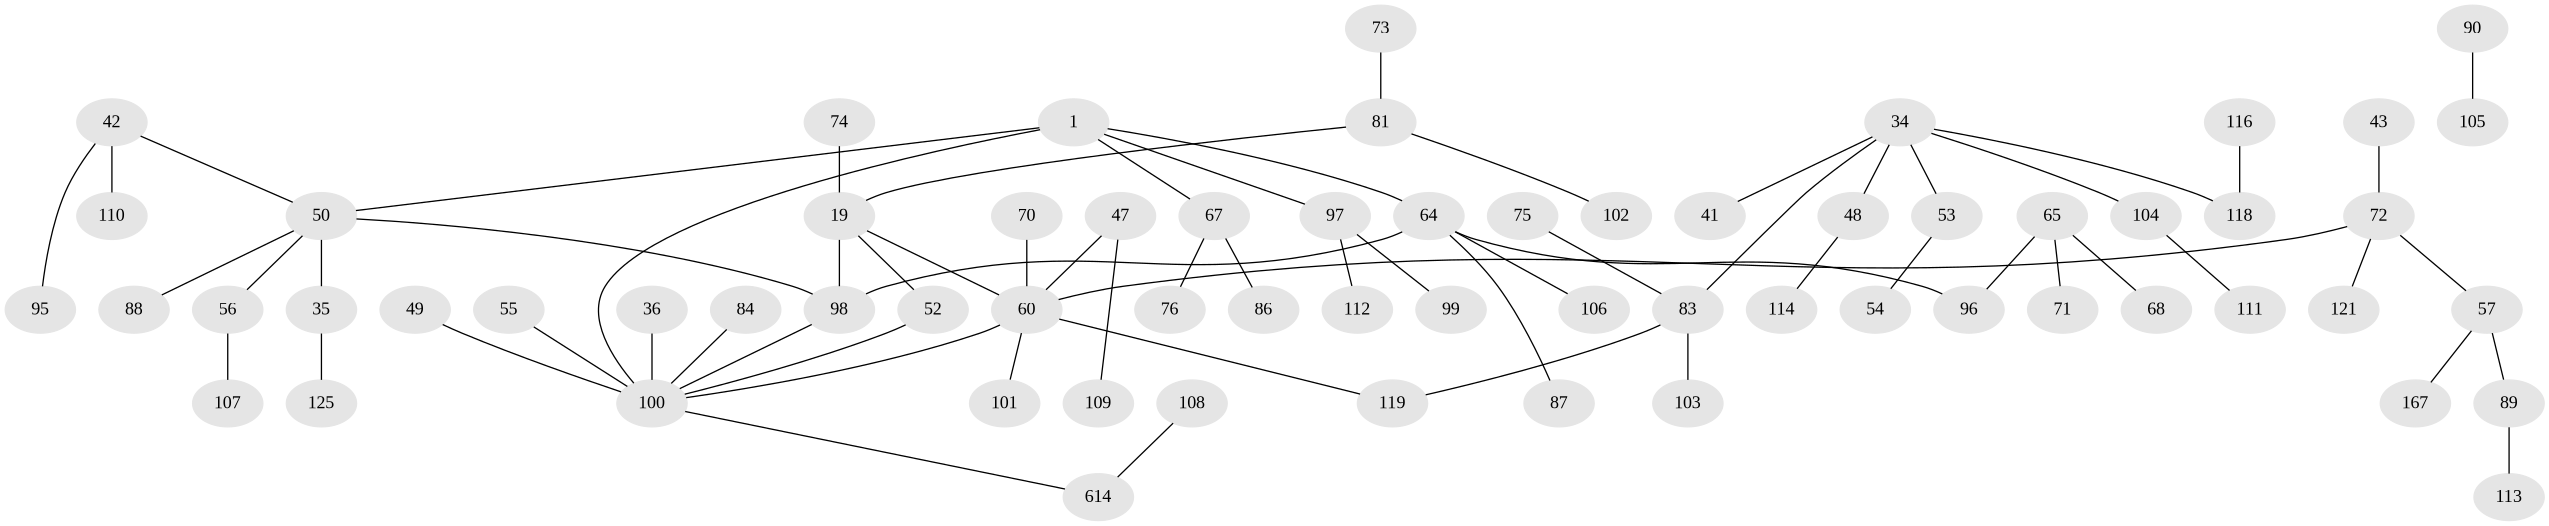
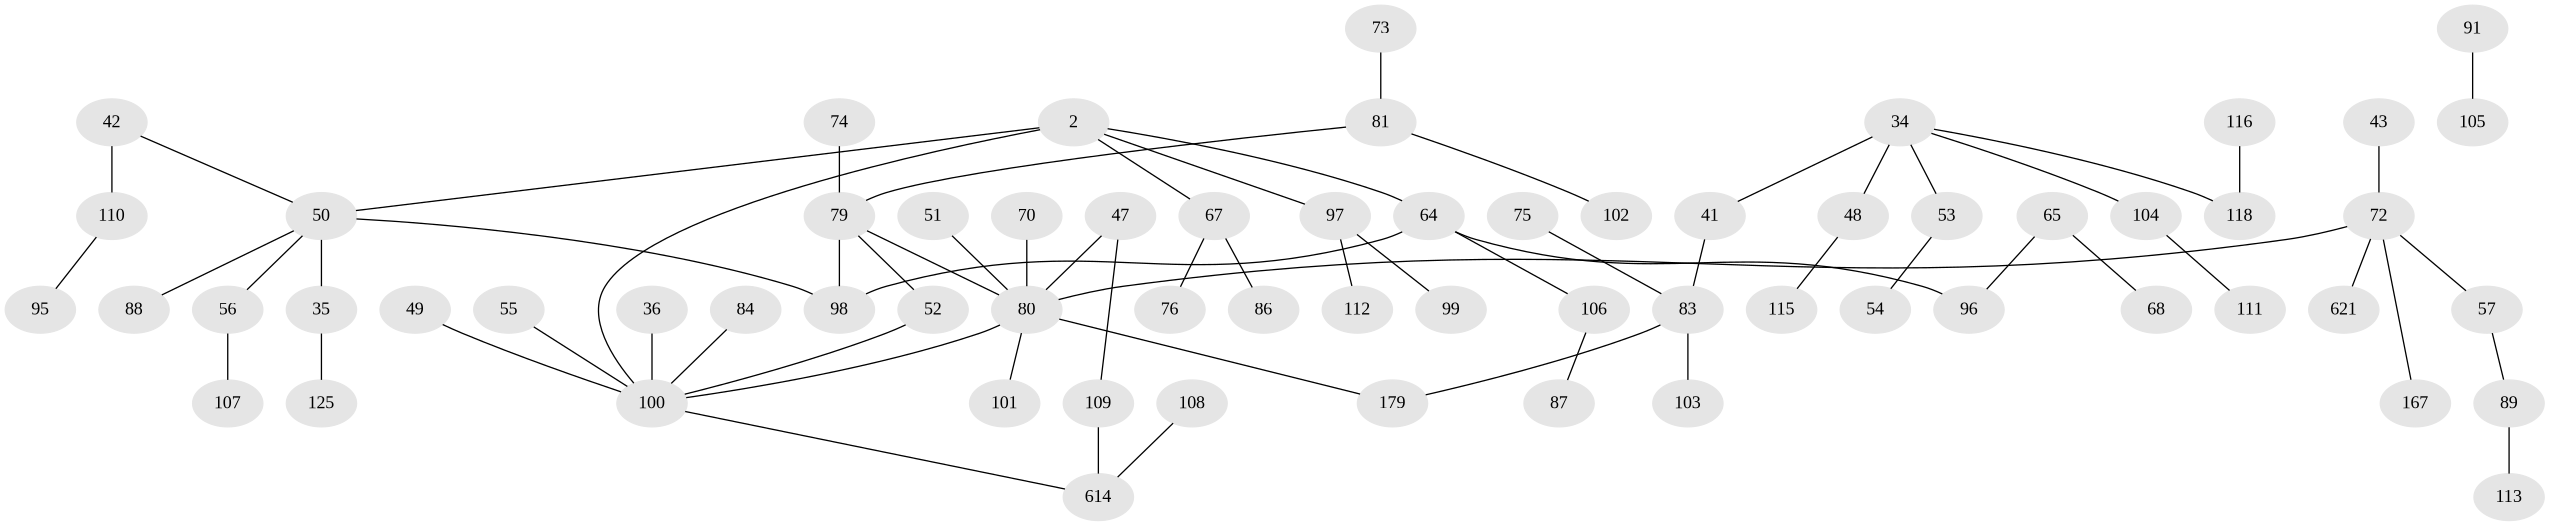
node "90": label "90" -> "91"
node "1": label "1" -> "2"
edge "34" -- "83": now "41" -- "83"
edge "42" -- "95": now "110" -- "95"
node "19": label "19" -> "79"
node "51": added
edge "64" -- "87": now "106" -- "87"
node "60": label "60" -> "80"
node "114": label "114" -> "115"
node "71": removed
node "121": label "121" -> "621"
edge "98" -- "100": removed
edge "57" -- "167": now "72" -- "167"
node "119": label "119" -> "179"
edge "109" -- "614": added
